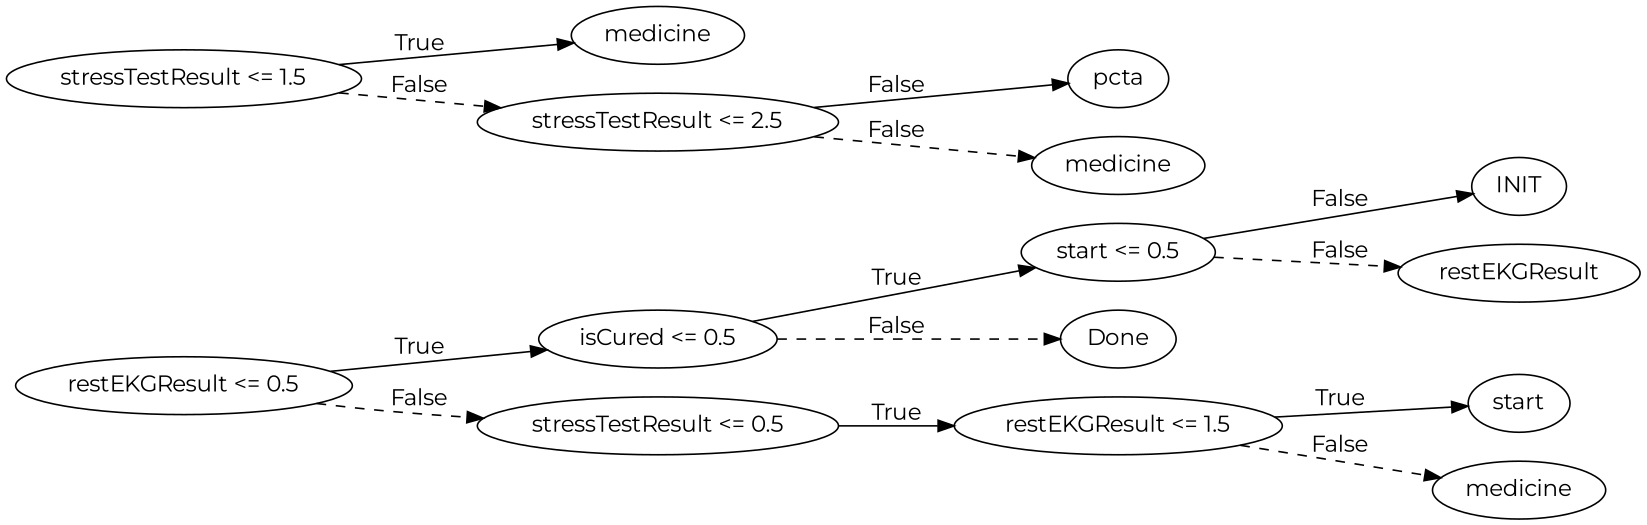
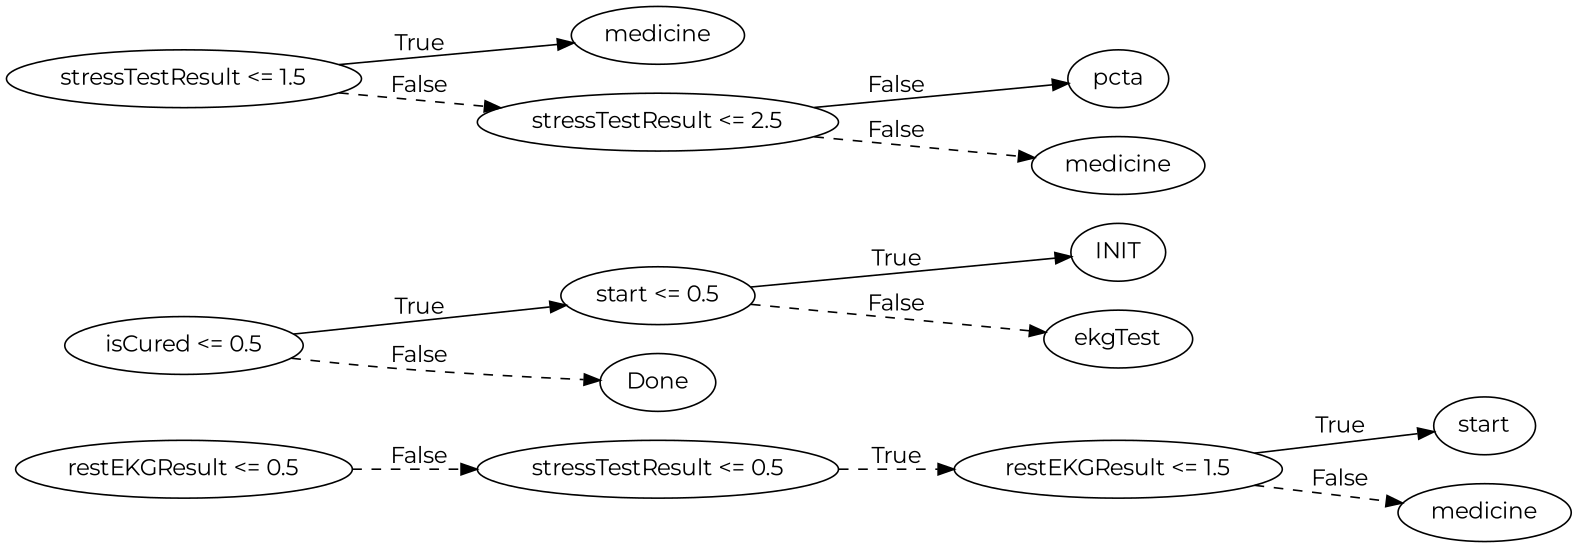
edge "start <= 0.5" -> "INIT": label "False" -> "True"
node "restEKGResult": label "restEKGResult" -> "ekgTest"
edge "restEKGResult <= 0.5" -> "isCured <= 0.5": removed, label "True"
edge "stressTestResult <= 0.5" -> "restEKGResult <= 1.5": style solid -> dashed
